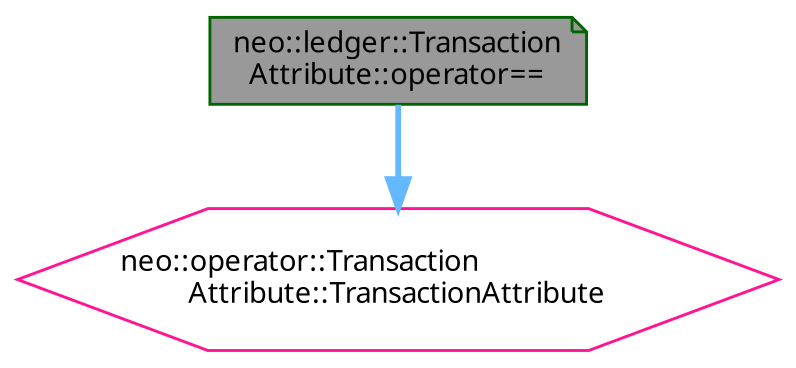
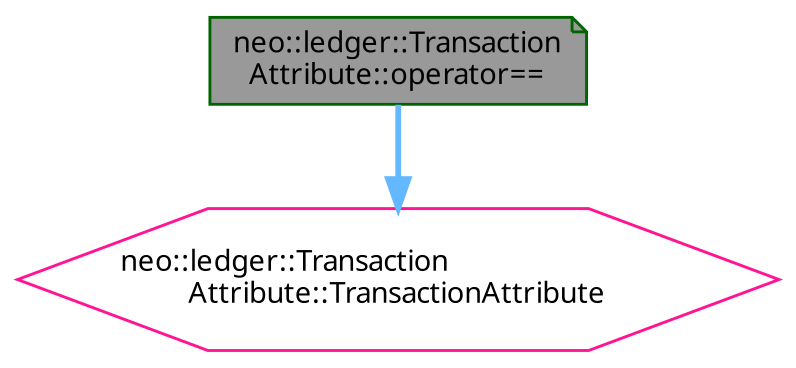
node "neo::operator::Transaction Attribute::TransactionAttribute": label "neo::operator::Transaction Attribute::TransactionAttribute" -> "neo::ledger::Transaction Attribute::TransactionAttribute"
